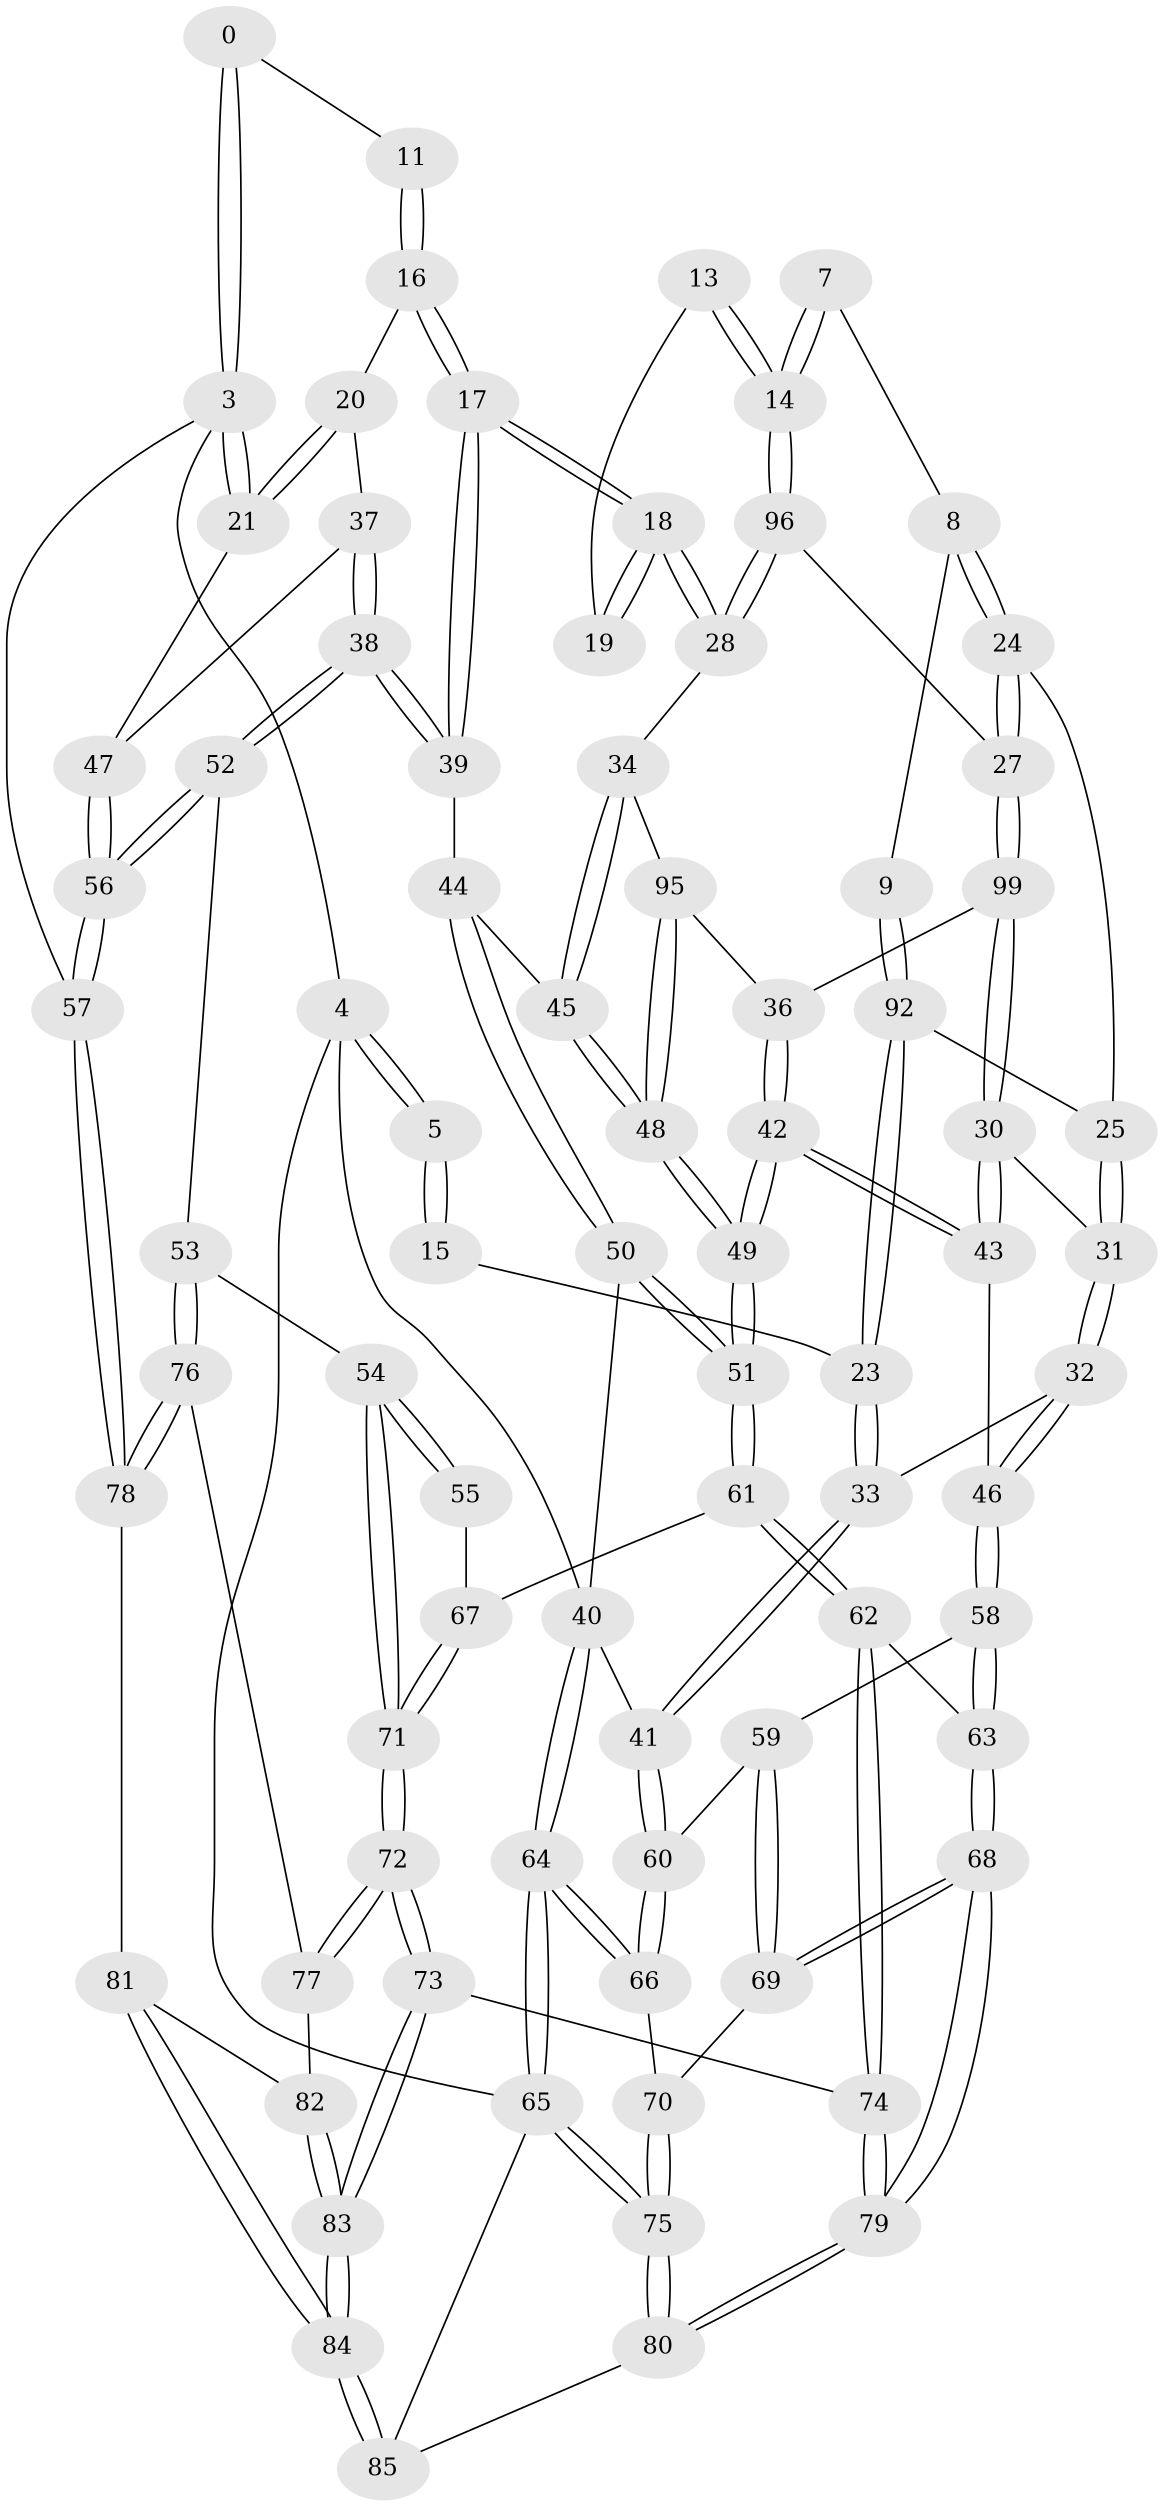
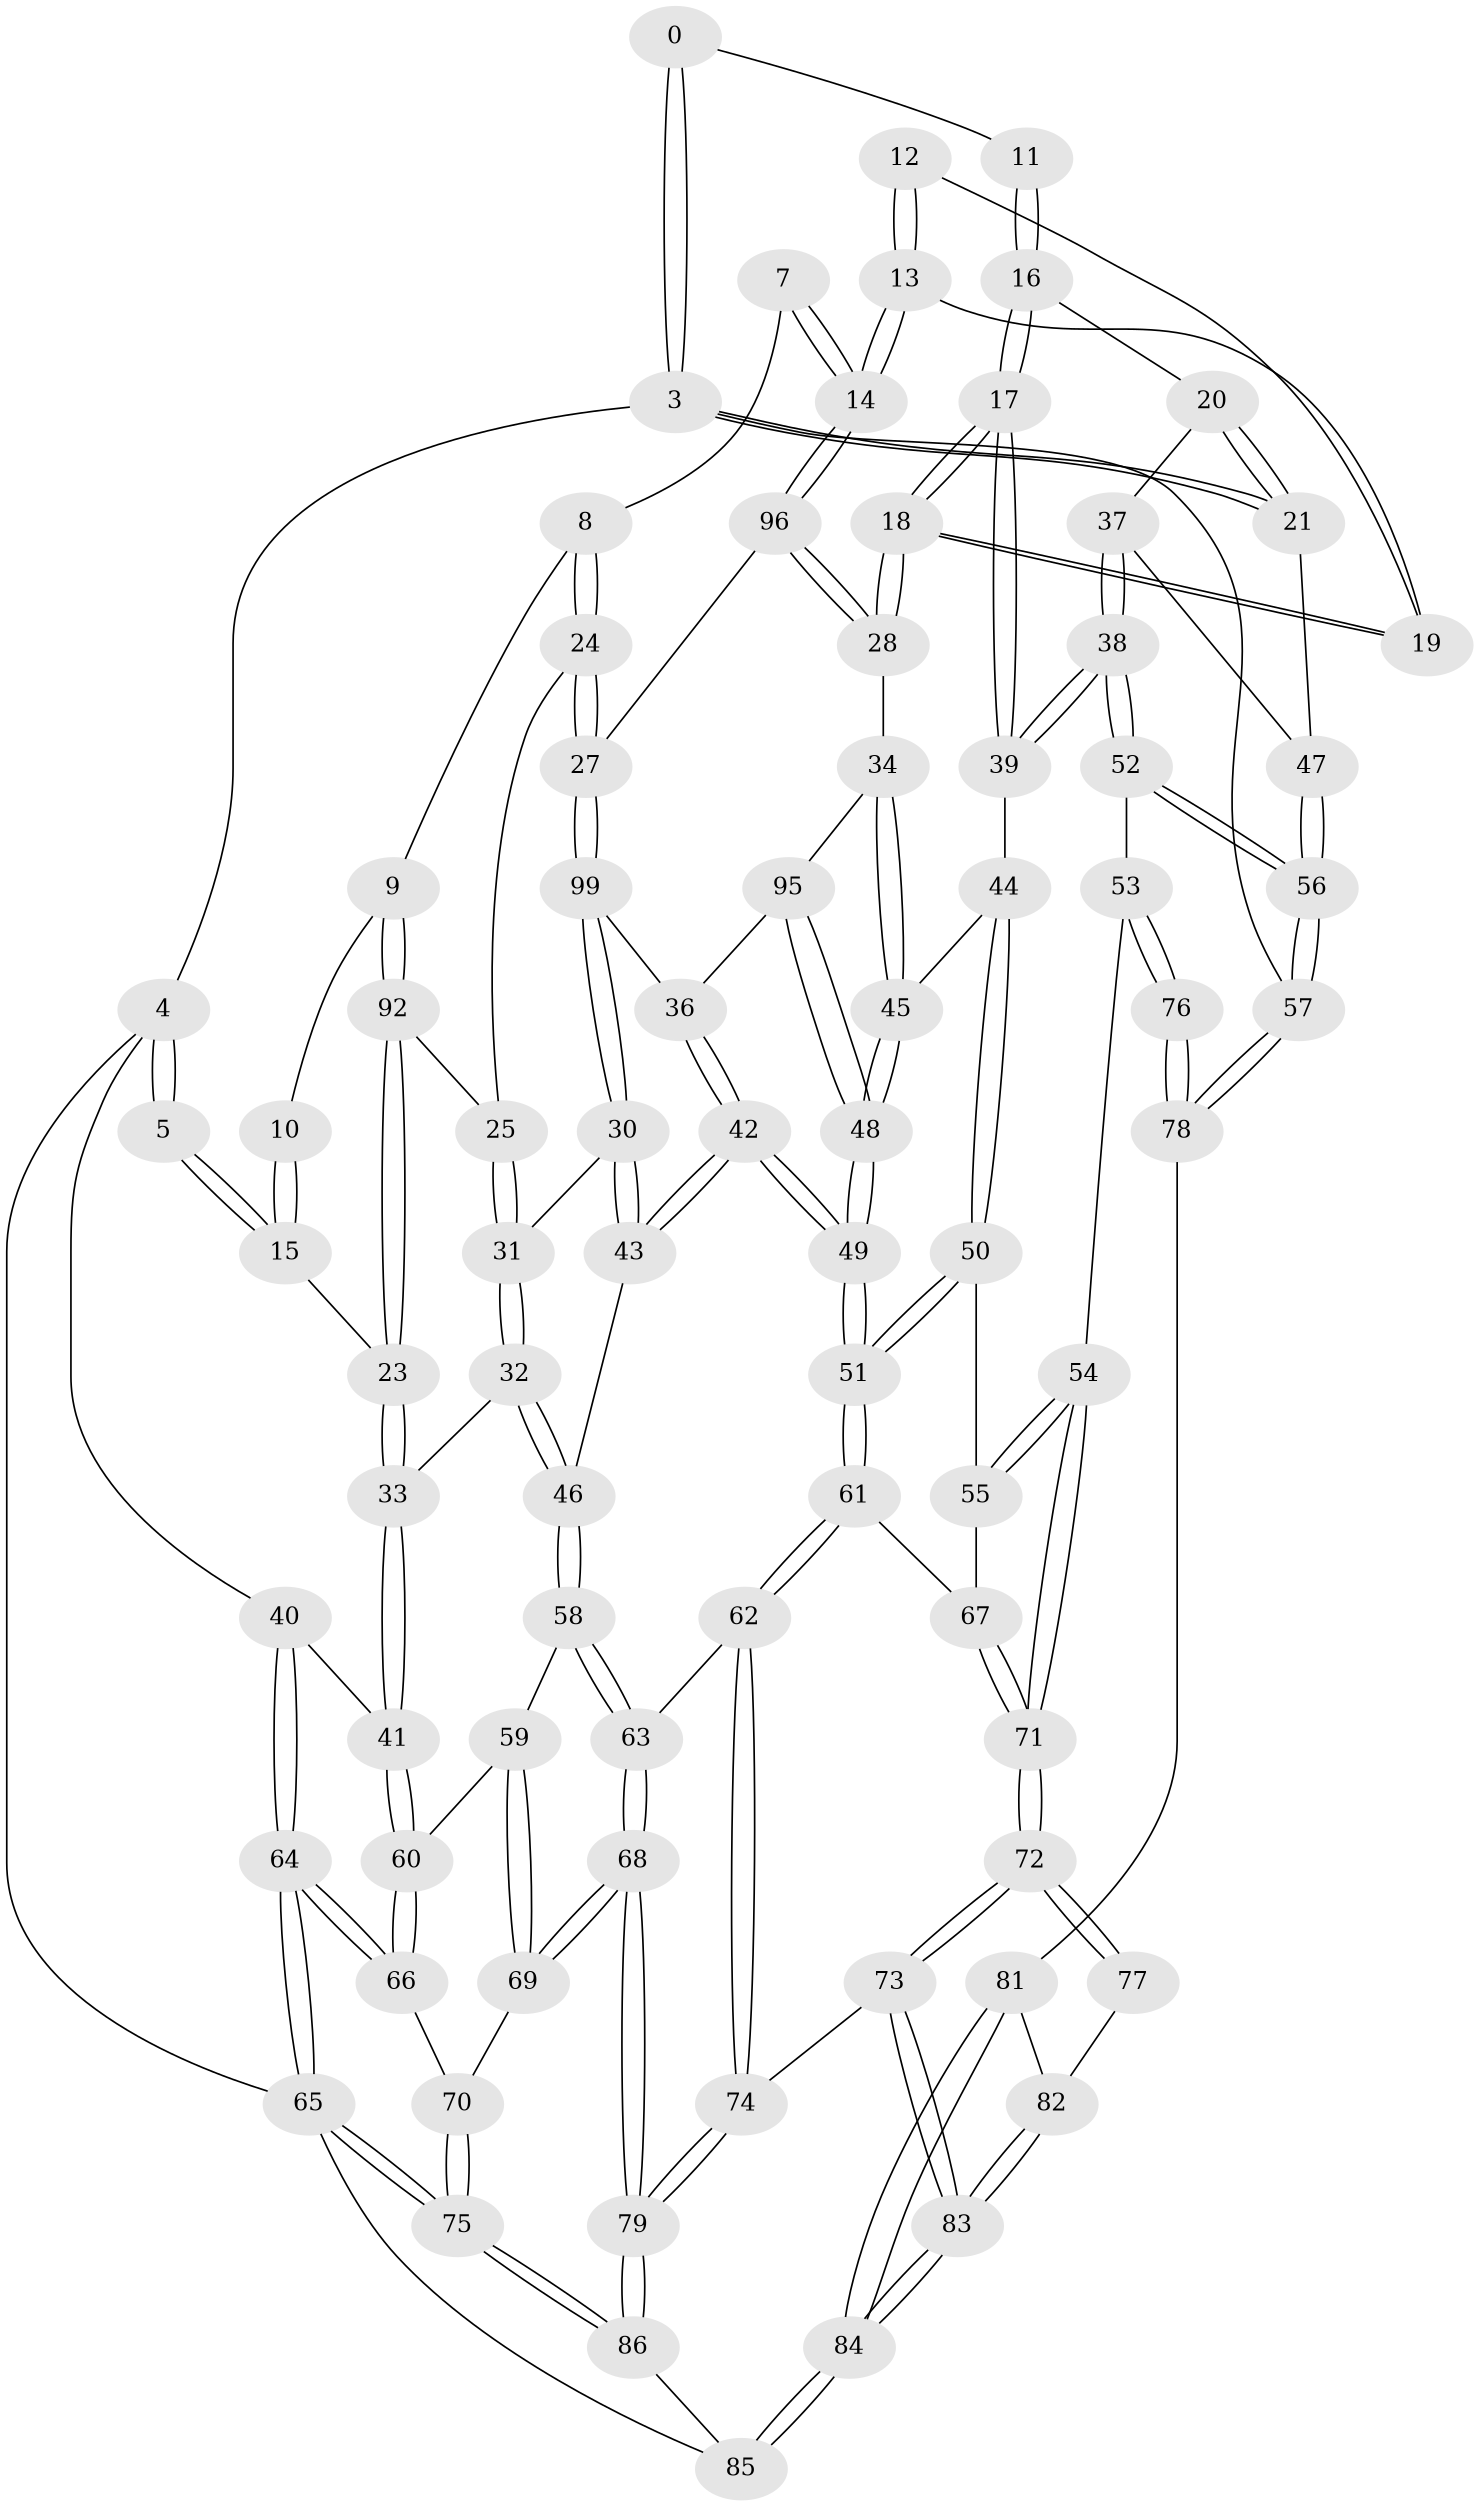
node "12": added
node "10": added
edge "50" -- "40": now "50" -- "55"
edge "76" -- "77": removed
node "80": label "80" -> "86"
